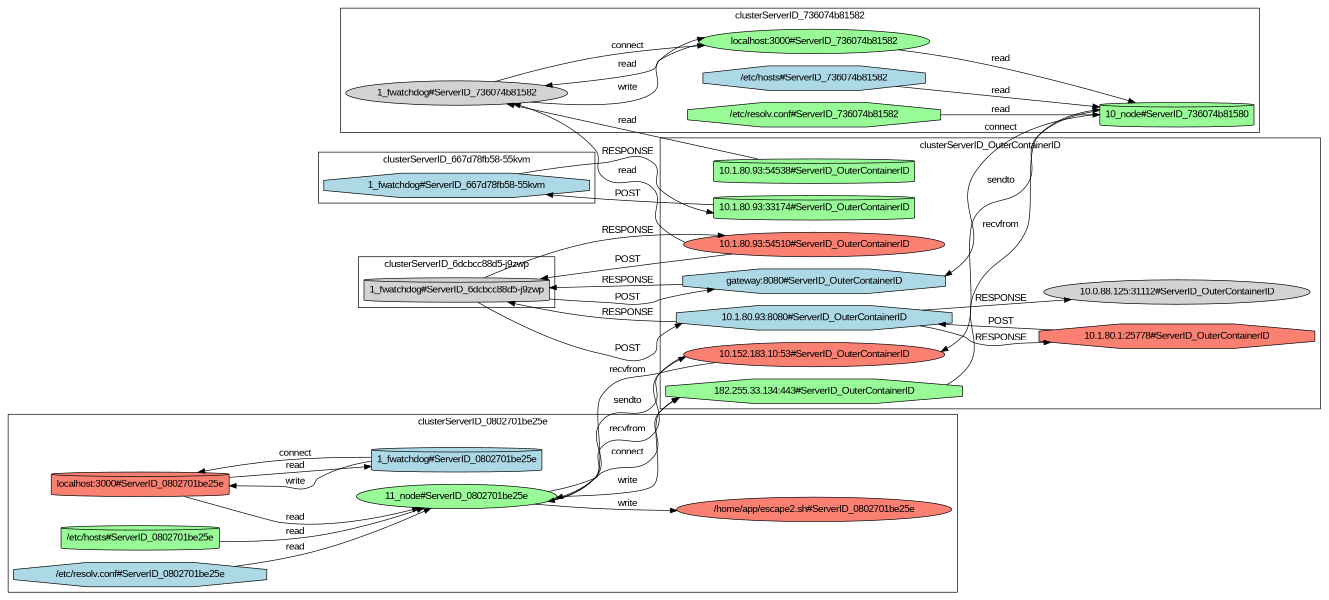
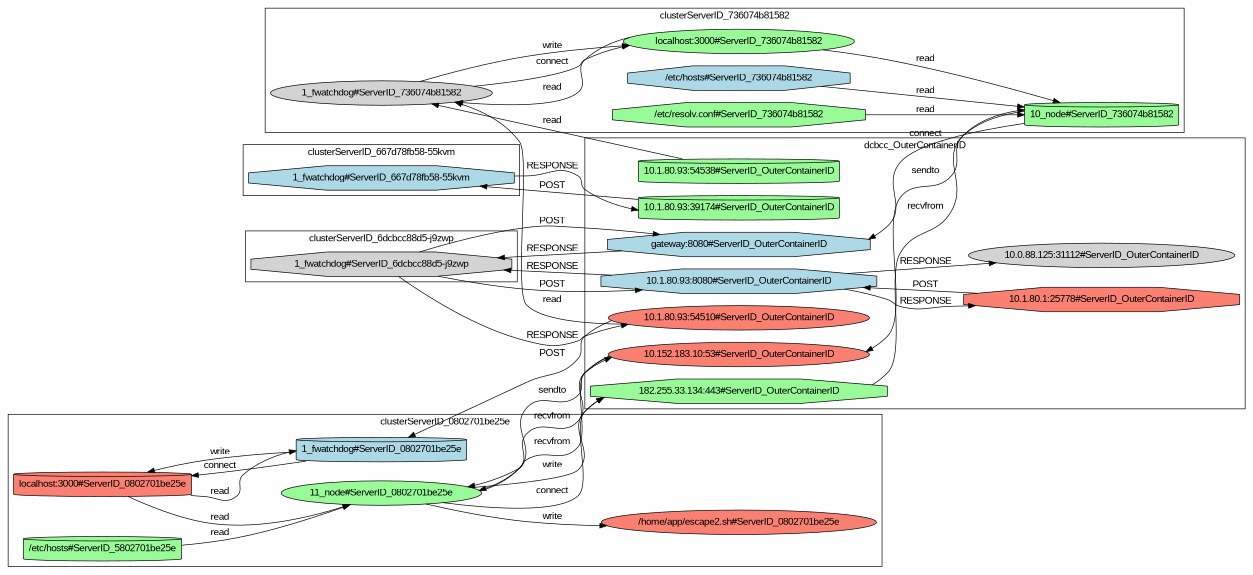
node "10_node#ServerID_736074b81580": label "10_node#ServerID_736074b81580" -> "10_node#ServerID_736074b81582"
cluster "clusterServerID_OuterContainerID": label "clusterServerID_OuterContainerID" -> "dcbcc_OuterContainerID"
node "10.1.80.93:33174#ServerID_OuterContainerID": label "10.1.80.93:33174#ServerID_OuterContainerID" -> "10.1.80.93:39174#ServerID_OuterContainerID"
edge "10.1.80.93:54510#ServerID_OuterContainerID" -> "1_fwatchdog#ServerID_6dcbcc88d5-j9zwp": now "10.1.80.93:54510#ServerID_OuterContainerID" -> "1_fwatchdog#ServerID_0802701be25e"
node "1_fwatchdog#ServerID_6dcbcc88d5-j9zwp": shape cylinder -> octagon
node "/etc/hosts#ServerID_0802701be25e": label "/etc/hosts#ServerID_0802701be25e" -> "/etc/hosts#ServerID_5802701be25e"
node "/etc/resolv.conf#ServerID_0802701be25e": removed
